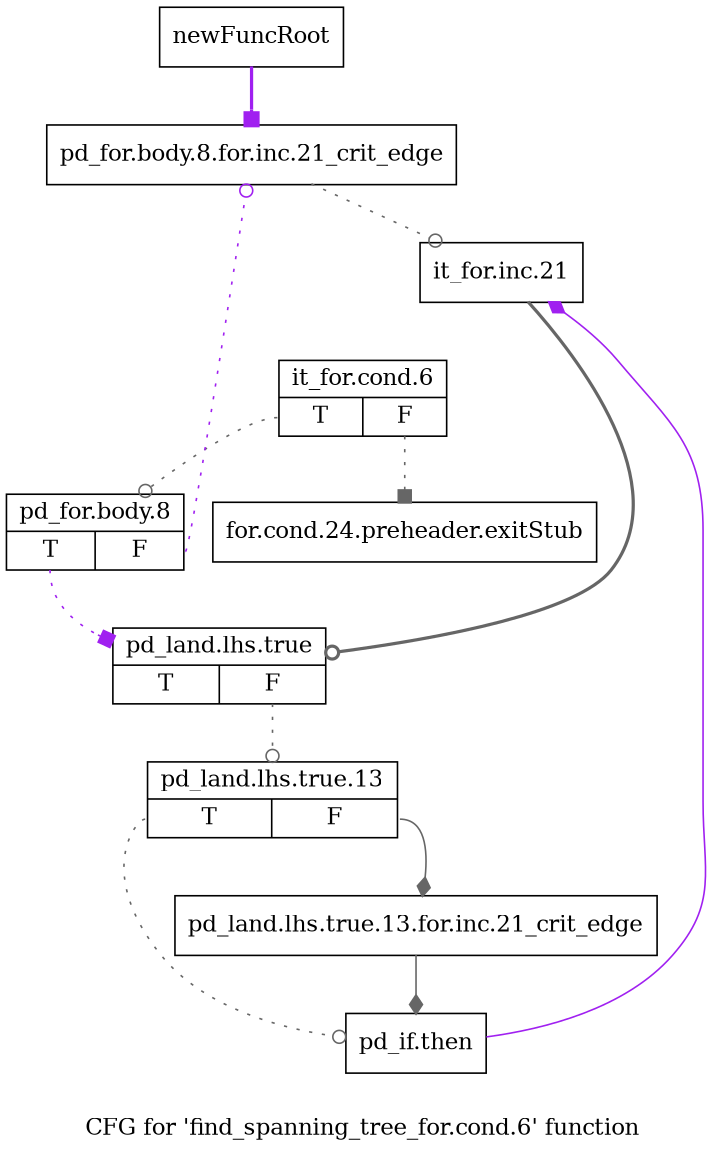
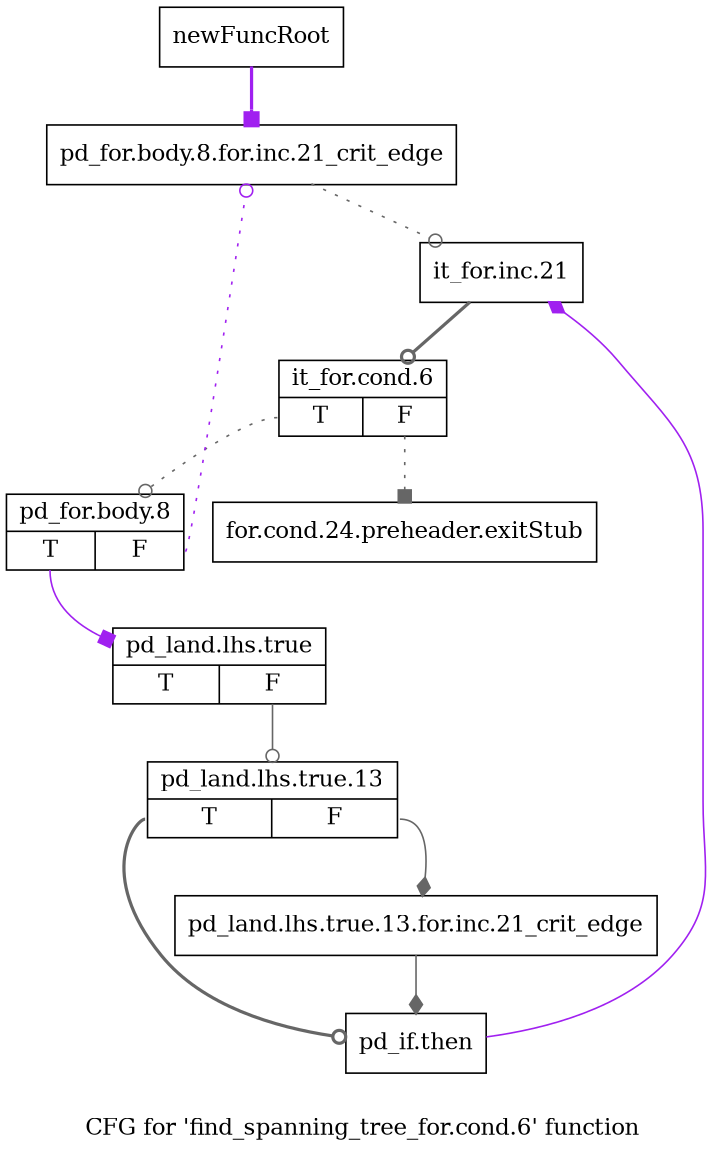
edge "it_for.inc.21" -> "pd_land.lhs.true": now "it_for.inc.21" -> "it_for.cond.6"
edge "pd_for.body.8" -> "pd_land.lhs.true": style dotted -> solid
edge "pd_land.lhs.true" -> "pd_land.lhs.true.13": style dotted -> solid
edge "pd_land.lhs.true.13" -> "pd_if.then": style dotted -> bold
